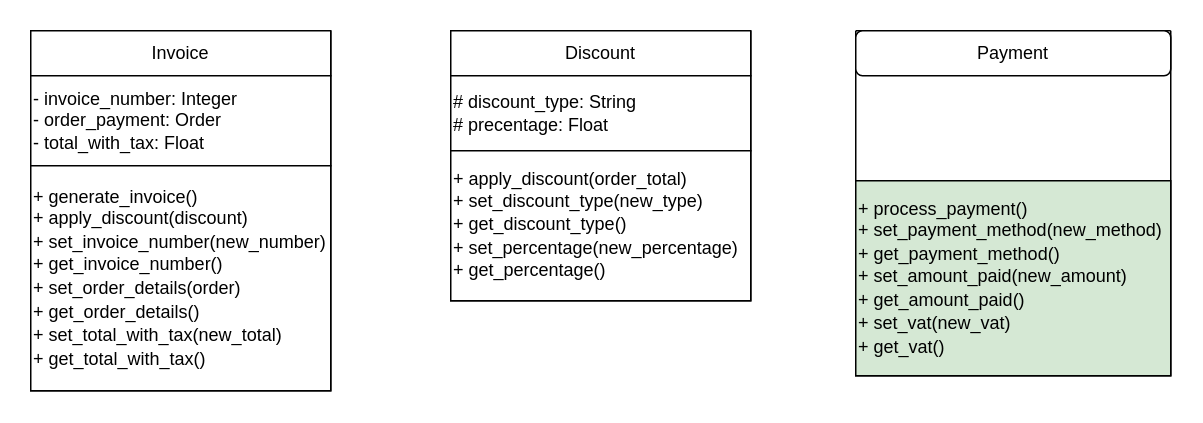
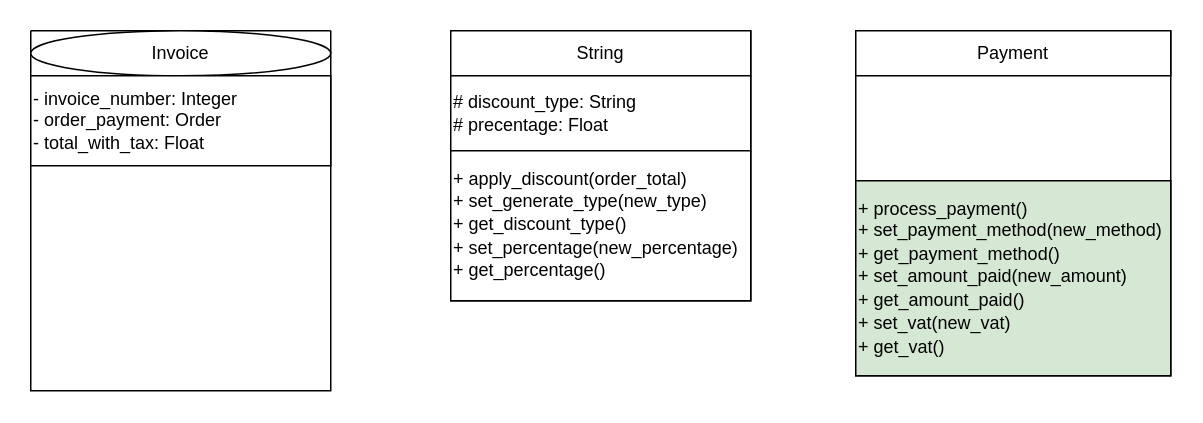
node "Invoice": shape rectangle -> ellipse
node "Discount": label "Discount" -> "String"
node "Payment": shape rounded rectangle -> rectangle
node "+ apply_discount(order_total) + set_discount_type(new_type) + get_discount_type() + set_percentage(new_percentage) + get_percentage()": label "+ apply_discount(order_total) + set_discount_type(new_type) + get_discount_type() + set_percentage(new_percentage) + get_percentage()" -> "+ apply_discount(order_total) + set_generate_type(new_type) + get_discount_type() + set_percentage(new_percentage) + get_percentage()"
node "+ generate_invoice() + apply_discount(discount) + set_invoice_number(new_number) + get_invoice_number() + set_order_details(order) + get_order_details() + set_total_with_tax(new_total) + get_total_with_tax()": removed
